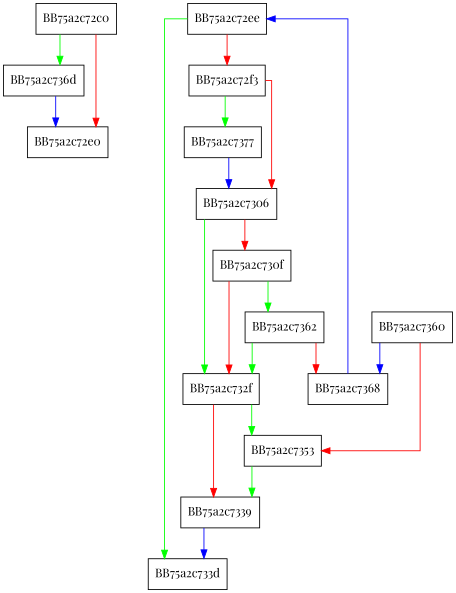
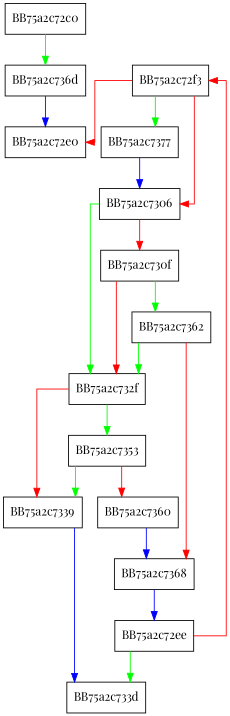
edge "BB75a2c72c0" -> "BB75a2c72e0": now "BB75a2c72f3" -> "BB75a2c72e0"
edge "BB75a2c7360" -> "BB75a2c7353": reversed
